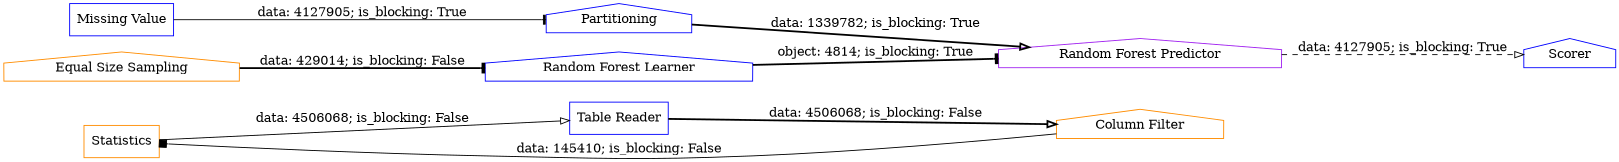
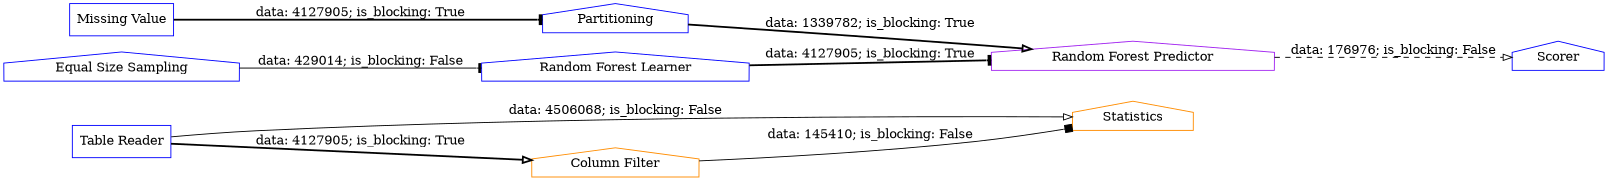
edge "Missing Value" -> "Partitioning": style solid -> bold
edge "Random Forest Predictor" -> "Scorer": label "data: 4127905; is_blocking: True" -> "data: 176976; is_blocking: False"
edge "Random Forest Learner" -> "Random Forest Predictor": label "object: 4814; is_blocking: True" -> "data: 4127905; is_blocking: True"
node "Equal Size Sampling": color darkorange -> blue
edge "Equal Size Sampling" -> "Random Forest Learner": style bold -> solid
edge "Table Reader" -> "Column Filter": label "data: 4506068; is_blocking: False" -> "data: 4127905; is_blocking: True"
edge "Statistics" -> "Table Reader": reversed
node "Statistics": shape box -> house
